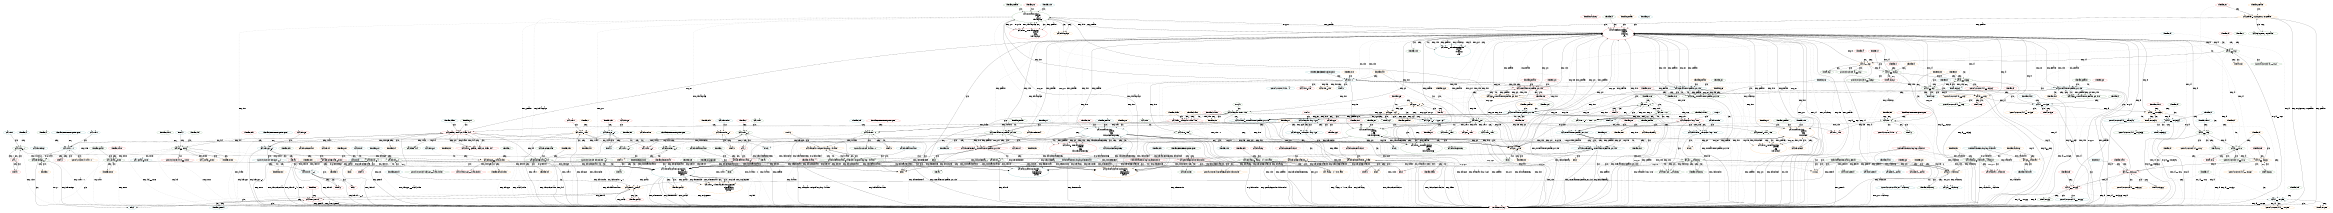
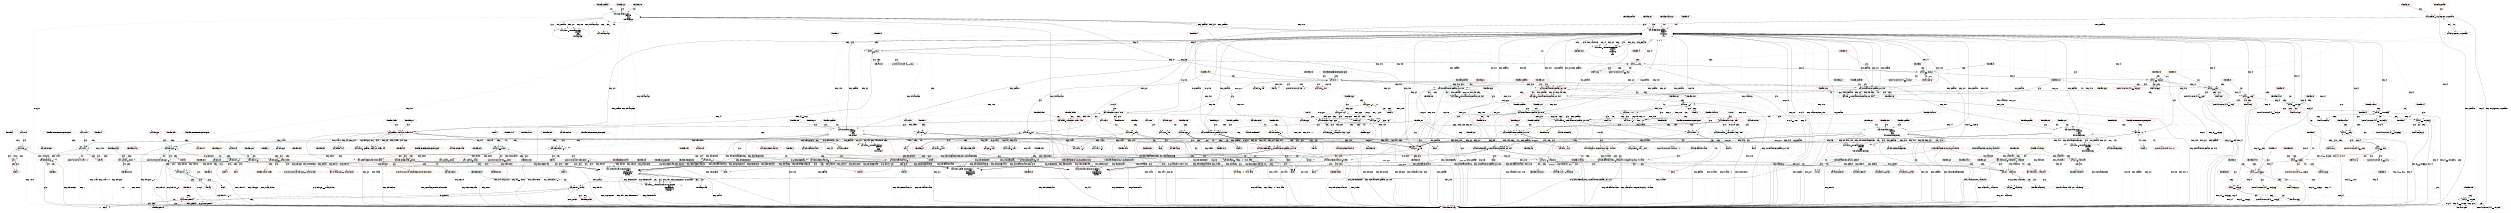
edge "(Call,start = pos)" -> "(Call,v.start = start)": now "(Call,start = pos)" -> "(Call,info.codecPrivate = buf)"
